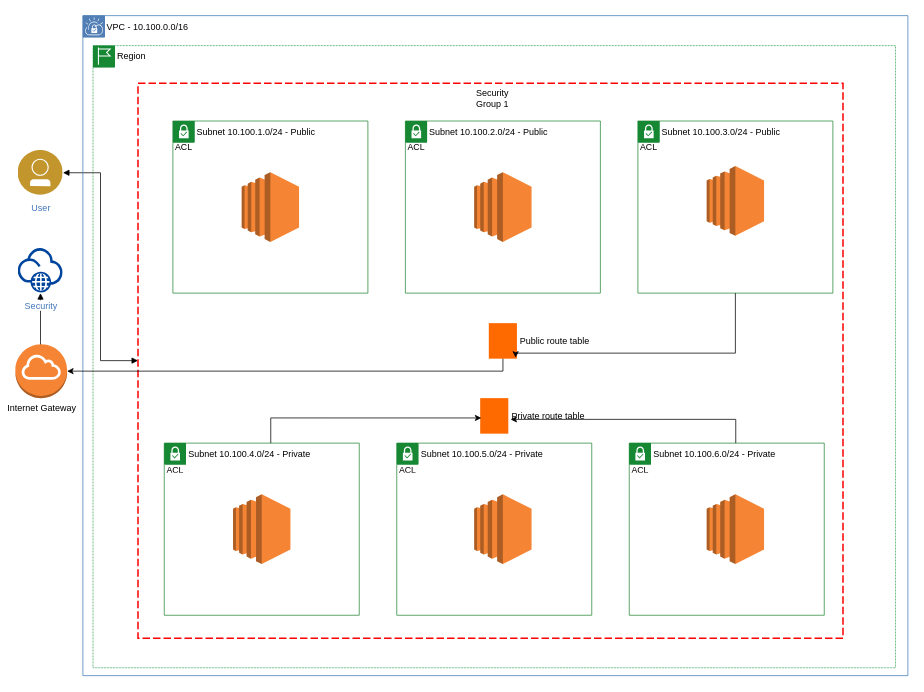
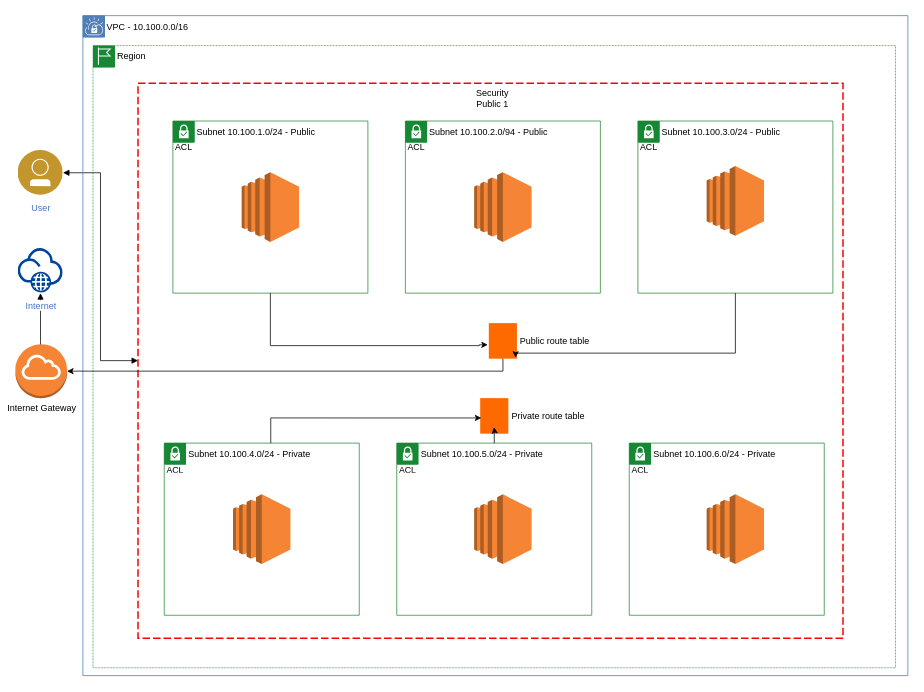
node "Security Group 1": label "Security Group 1" -> "Security Public 1"
node "Subnet 10.100.2.0/24 - Public": label "Subnet 10.100.2.0/24 - Public" -> "Subnet 10.100.2.0/94 - Public"
node "Security": label "Security" -> "Internet"
edge "Subnet 10.100.1.0/24 - Public" -> "Public route table": added
edge "Subnet 10.100.6.0/24 - Private" -> "Private route table": removed
edge "Subnet 10.100.5.0/24 - Private" -> "Private route table": added
